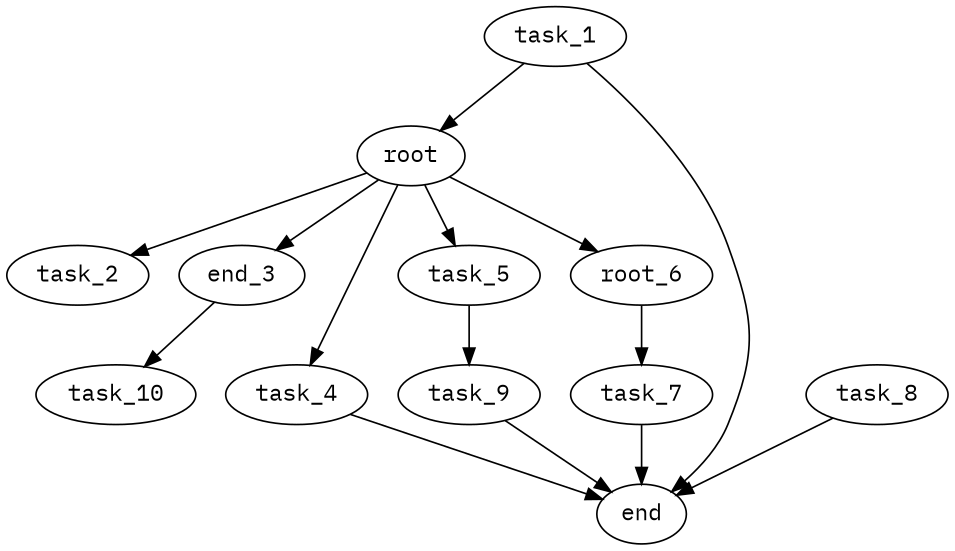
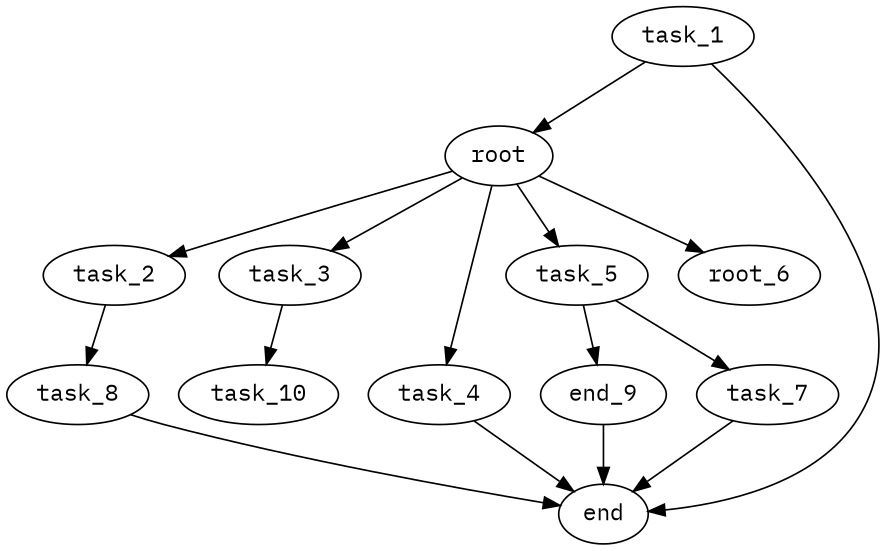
node "end_3": label "end_3" -> "task_3"
edge "task_2" -> "task_8": added
edge "root_6" -> "task_7": now "task_5" -> "task_7"
node "task_9": label "task_9" -> "end_9"
